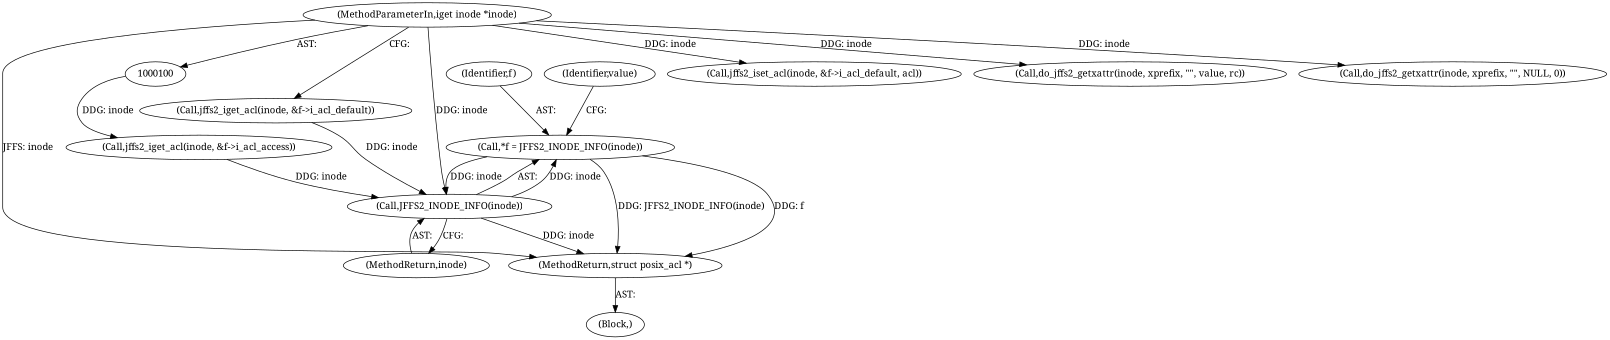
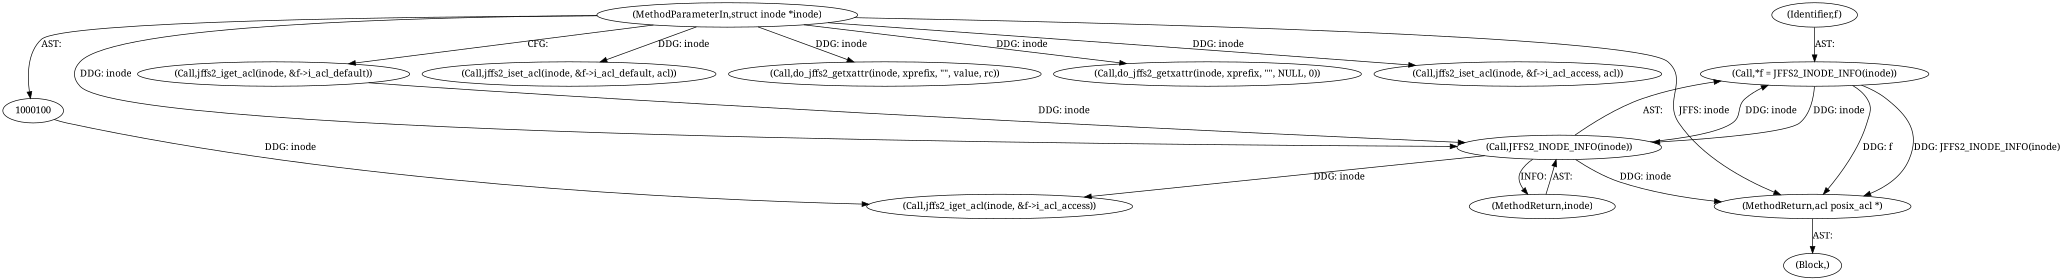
node "(MethodParameterIn,iget inode *inode)": label "(MethodParameterIn,iget inode *inode)" -> "(MethodParameterIn,struct inode *inode)"
node "(Identifier,value)": removed
node "(Call,jffs2_iset_acl(inode, &f->i_acl_access, acl))": added
edge "(Call,jffs2_iget_acl(inode, &f->i_acl_access))" -> "(Call,JFFS2_INODE_INFO(inode))": reversed
edge "(Call,JFFS2_INODE_INFO(inode))" -> "(MethodReturn,inode)": label "CFG: " -> "INFO: "
node "(MethodReturn,struct posix_acl *)": label "(MethodReturn,struct posix_acl *)" -> "(MethodReturn,acl posix_acl *)"
